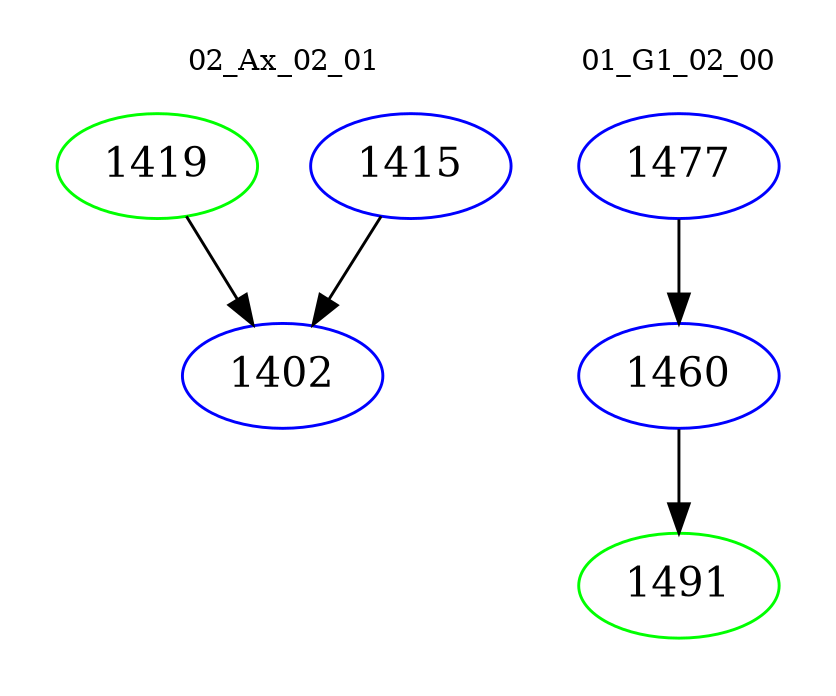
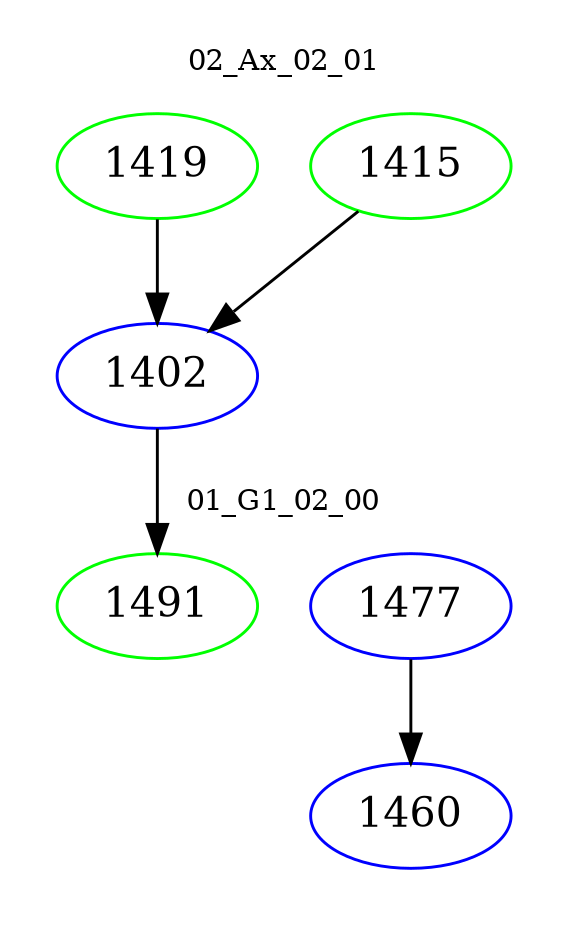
node "1415": color blue -> green
edge "1460" -> "1491": now "1402" -> "1491"
